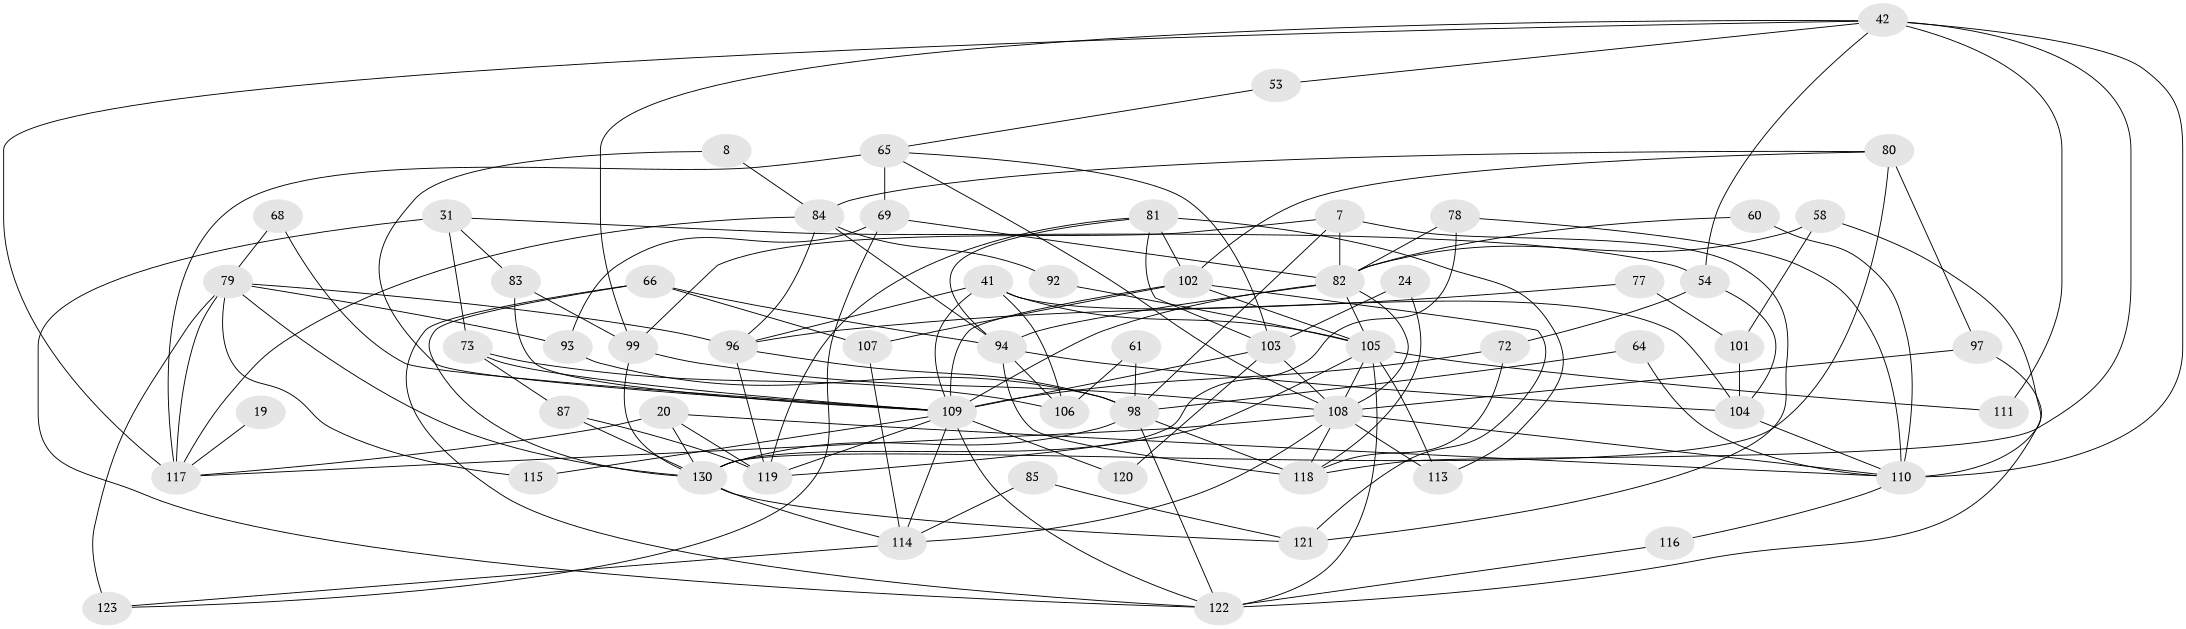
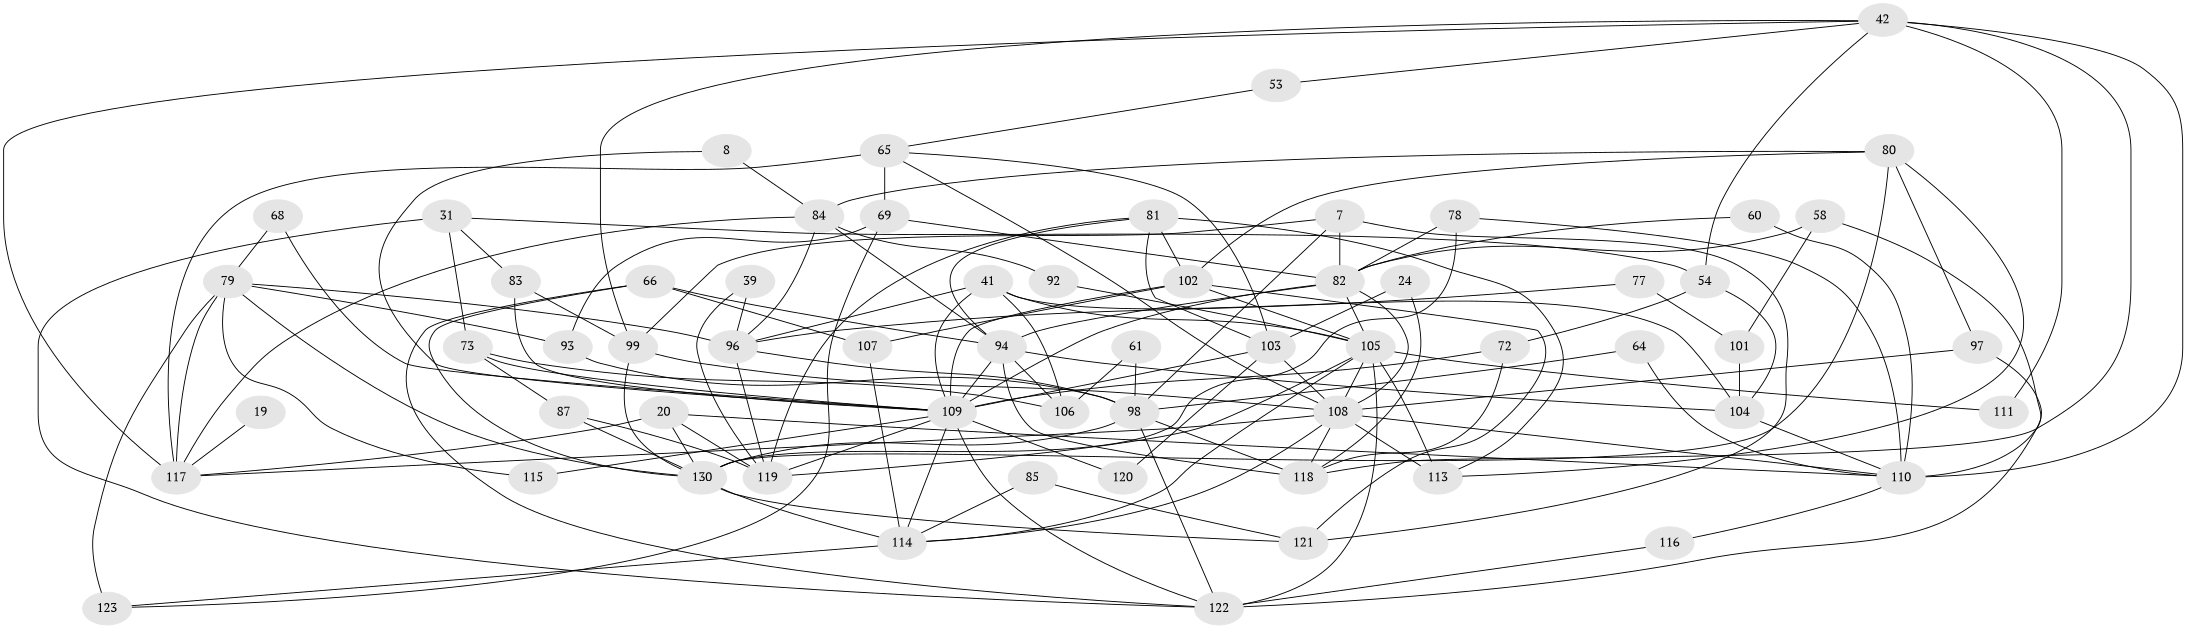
node "39": added
edge "94" -- "109": added
edge "80" -- "113": added
edge "105" -- "114": added
